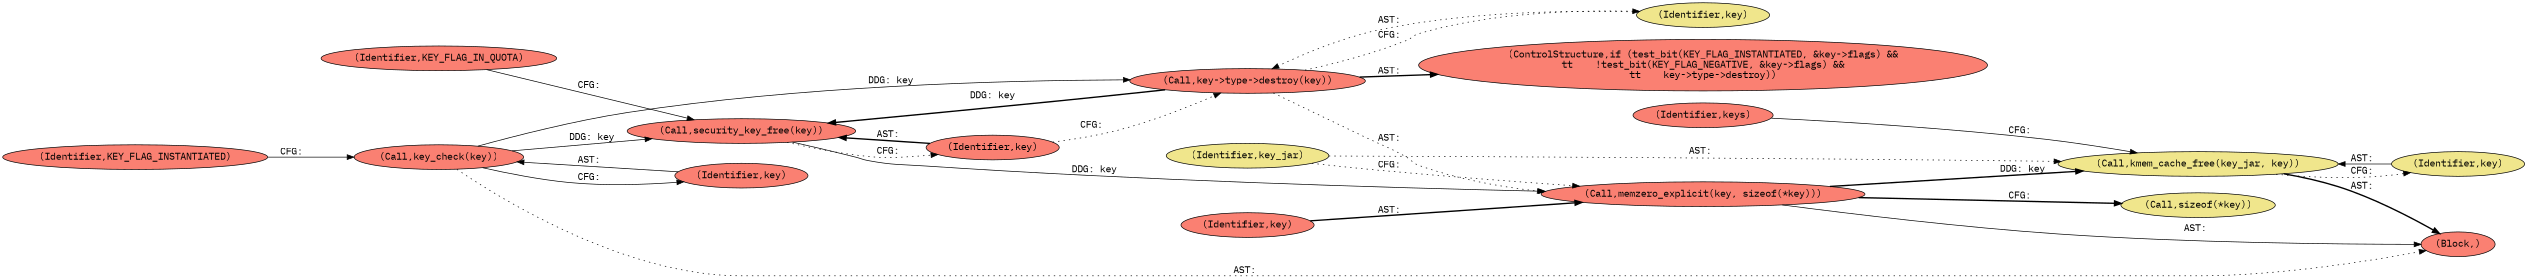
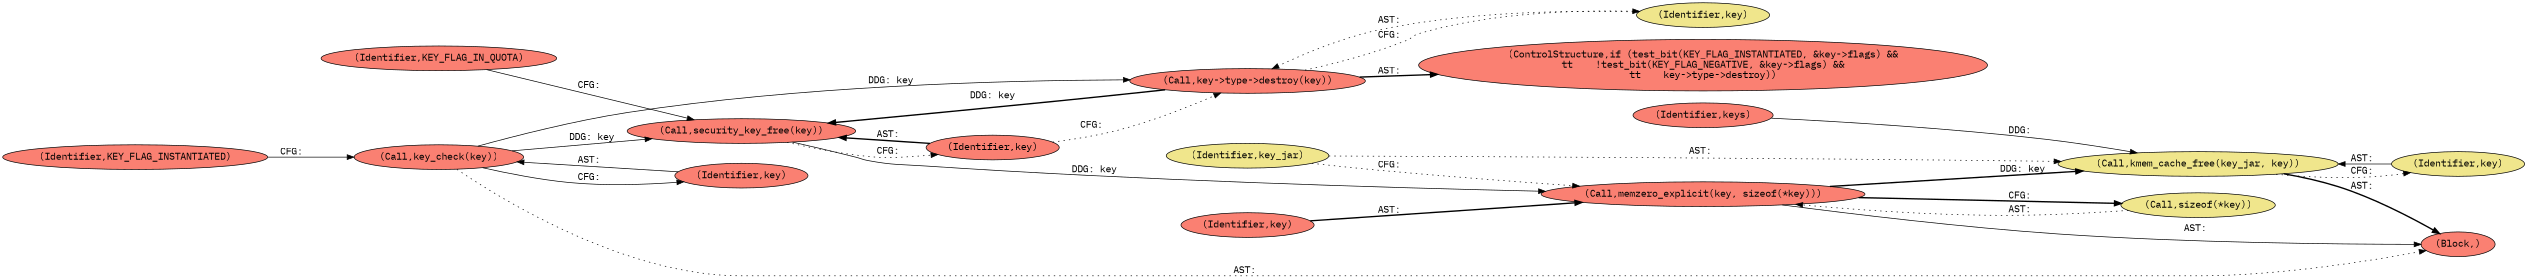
edge "(Identifier,keys)" -> "(Call,kmem_cache_free(key_jar, key))": label "CFG: " -> "DDG: "
edge "(Call,key->type->destroy(key))" -> "(Call,memzero_explicit(key, sizeof(*key)))": now "(Call,sizeof(*key))" -> "(Call,memzero_explicit(key, sizeof(*key)))"
